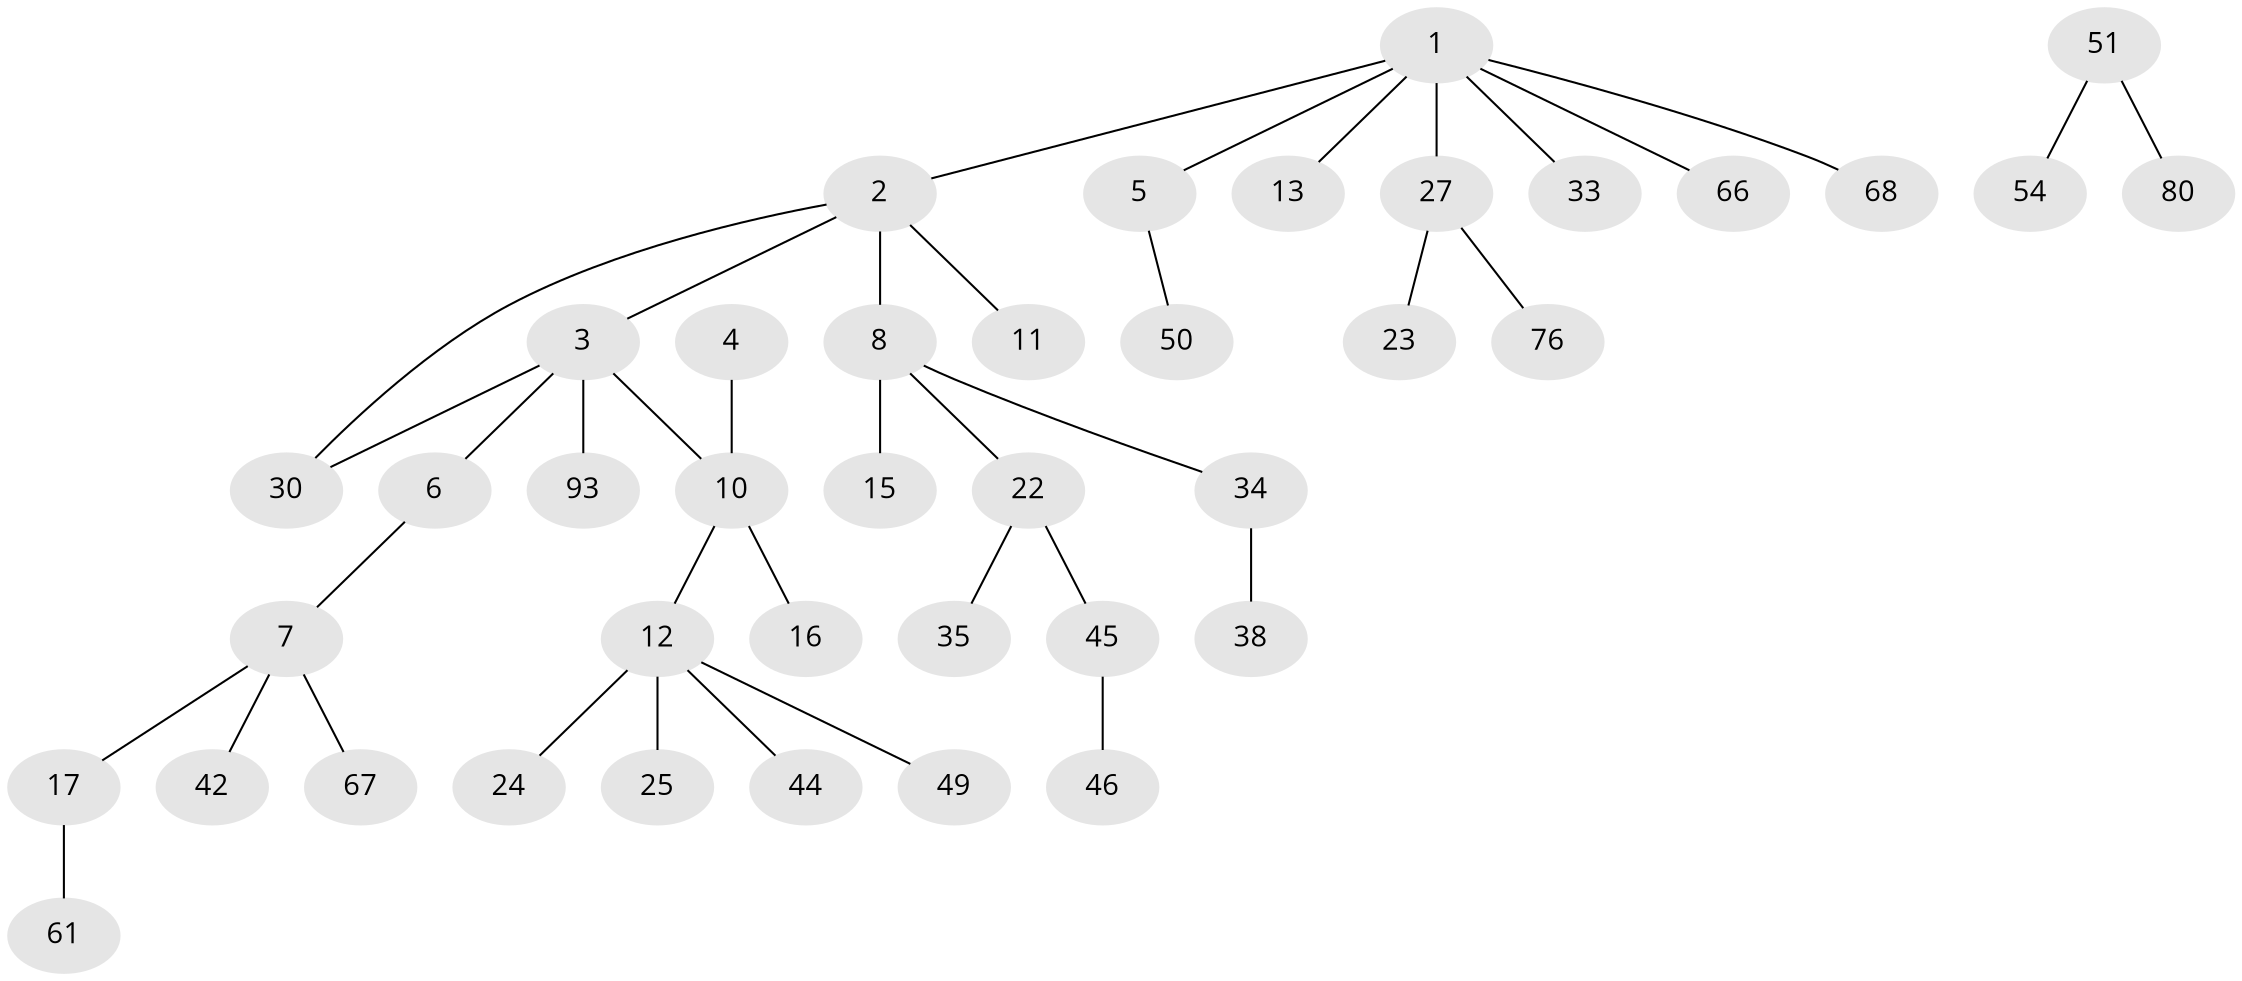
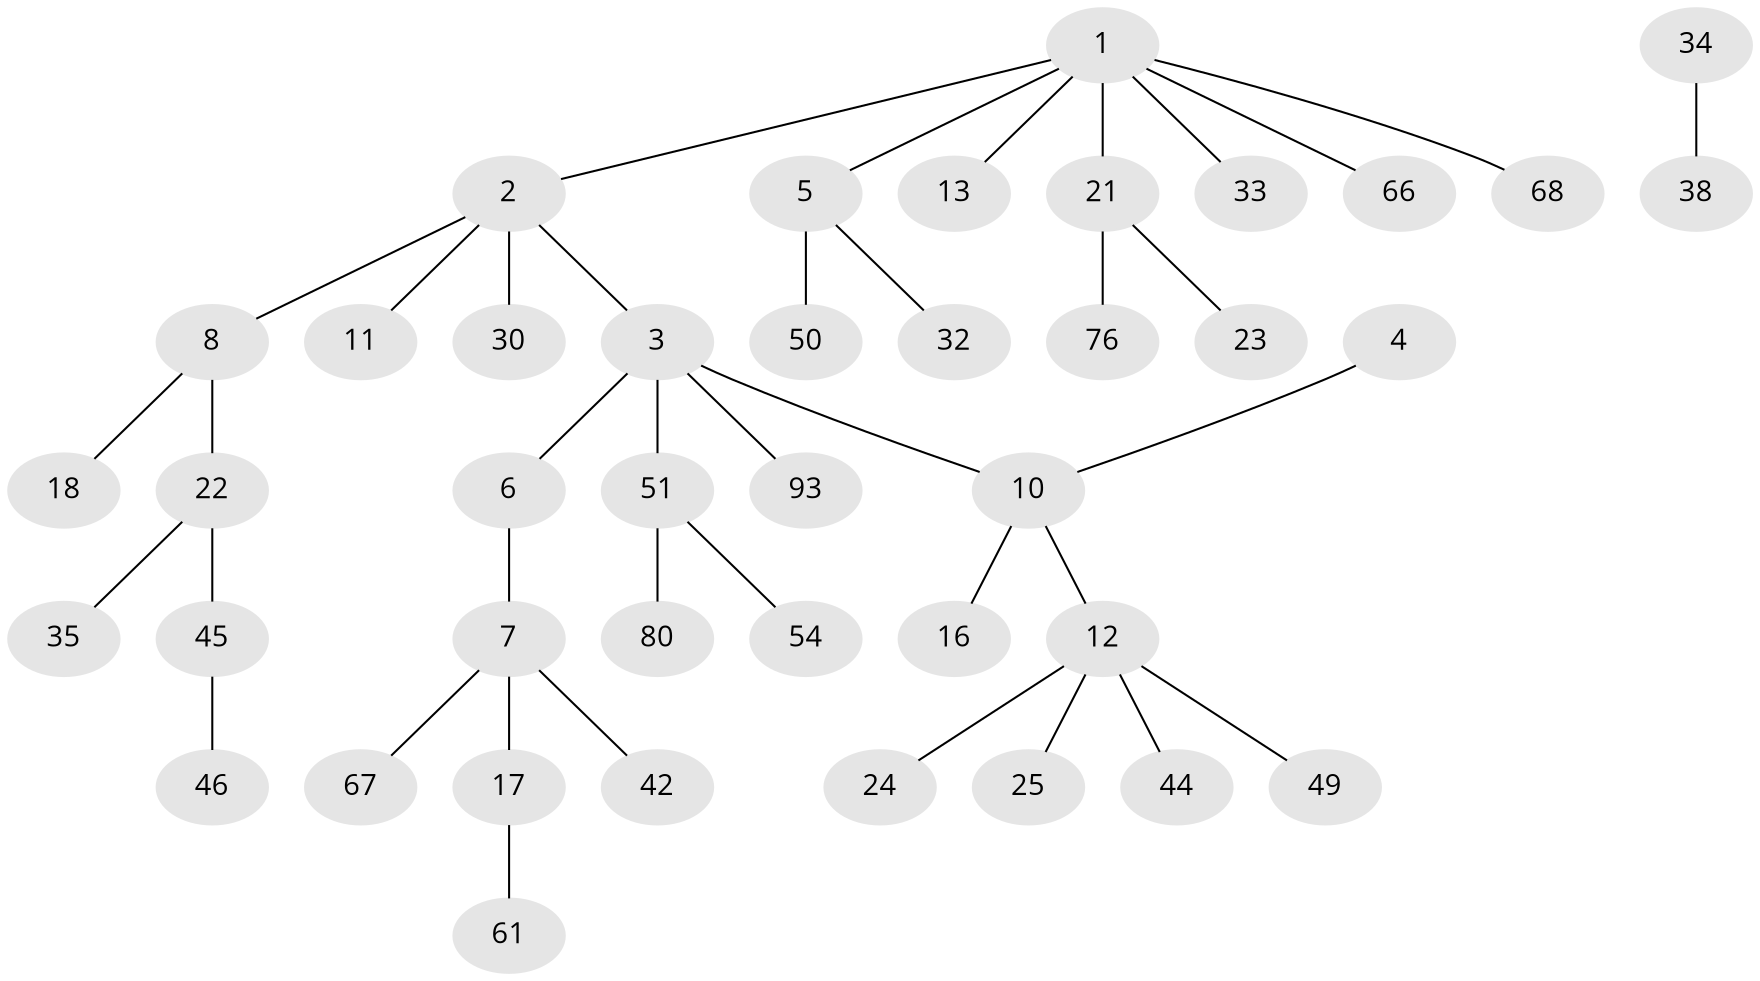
node "27": label "27" -> "21"
node "32": added
edge "3" -- "30": now "3" -- "51"
edge "8" -- "34": removed
node "15": label "15" -> "18"
